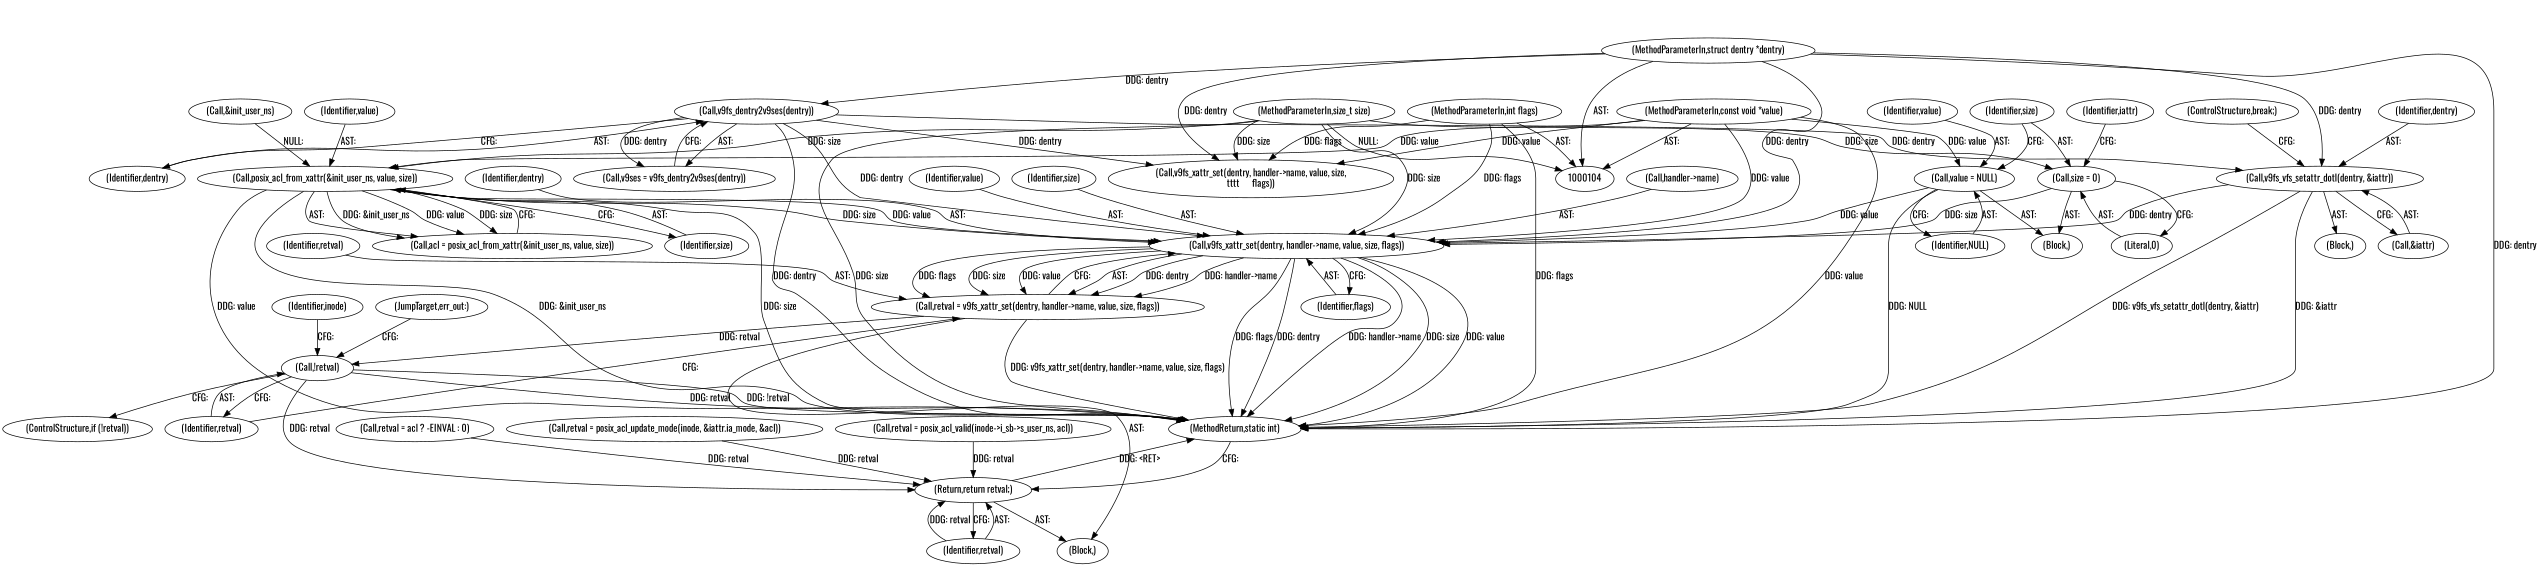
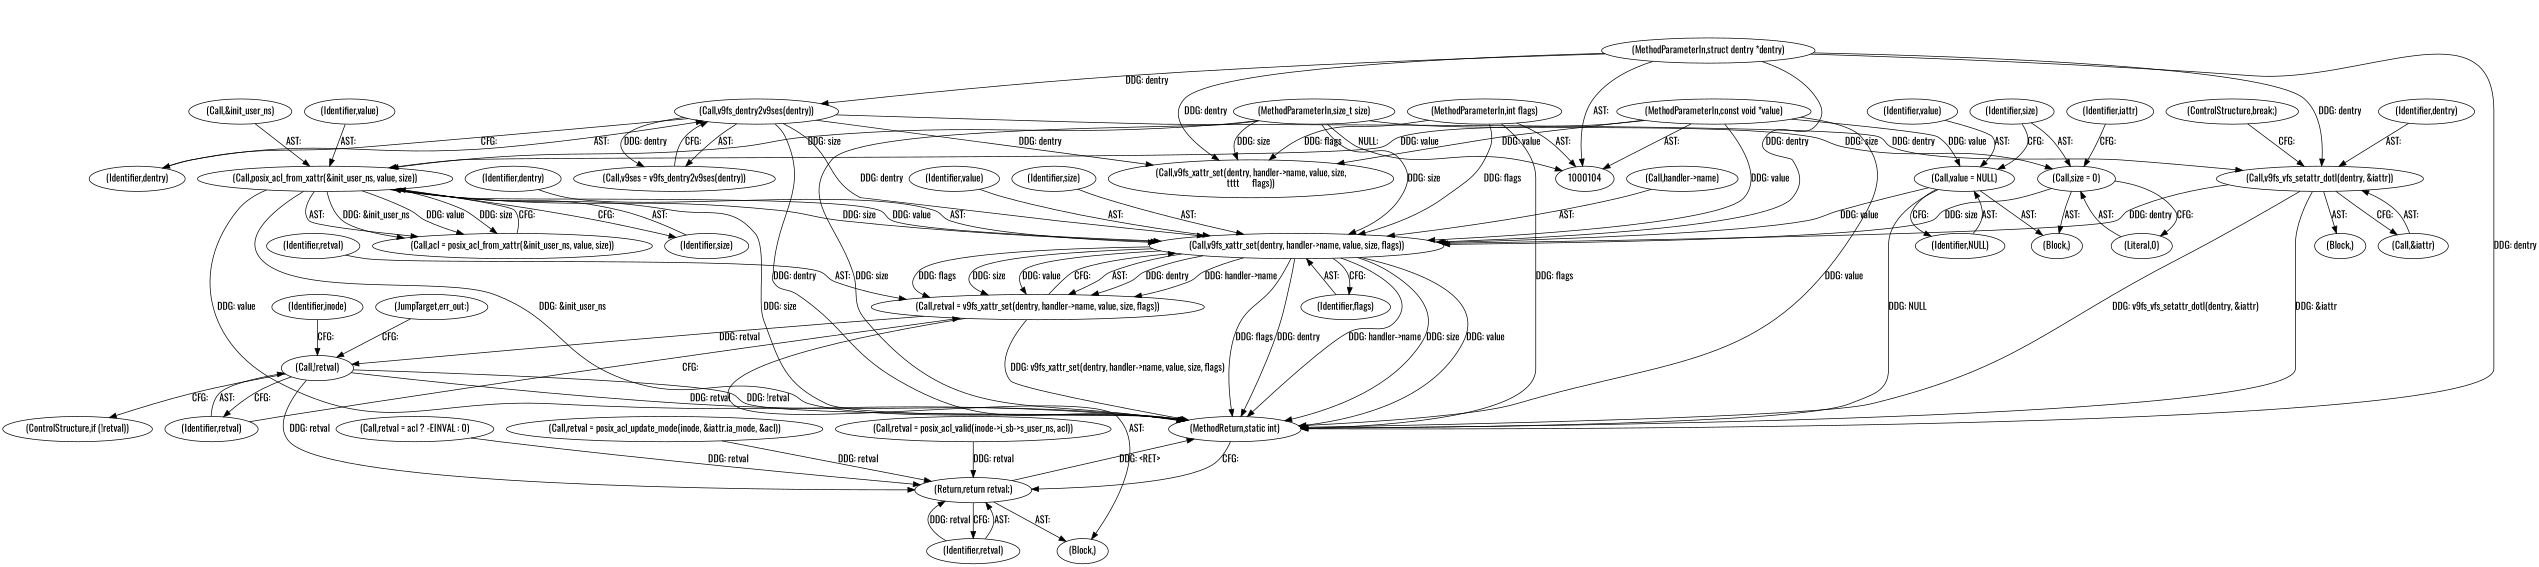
edge "(Call,&init_user_ns)" -> "(Call,posix_acl_from_xattr(&init_user_ns, value, size))": label "NULL: " -> "AST: "
